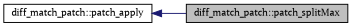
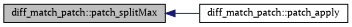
edge "diff_match_patch::patch_splitMax" -> "diff_match_patch::patch_apply": reversed
